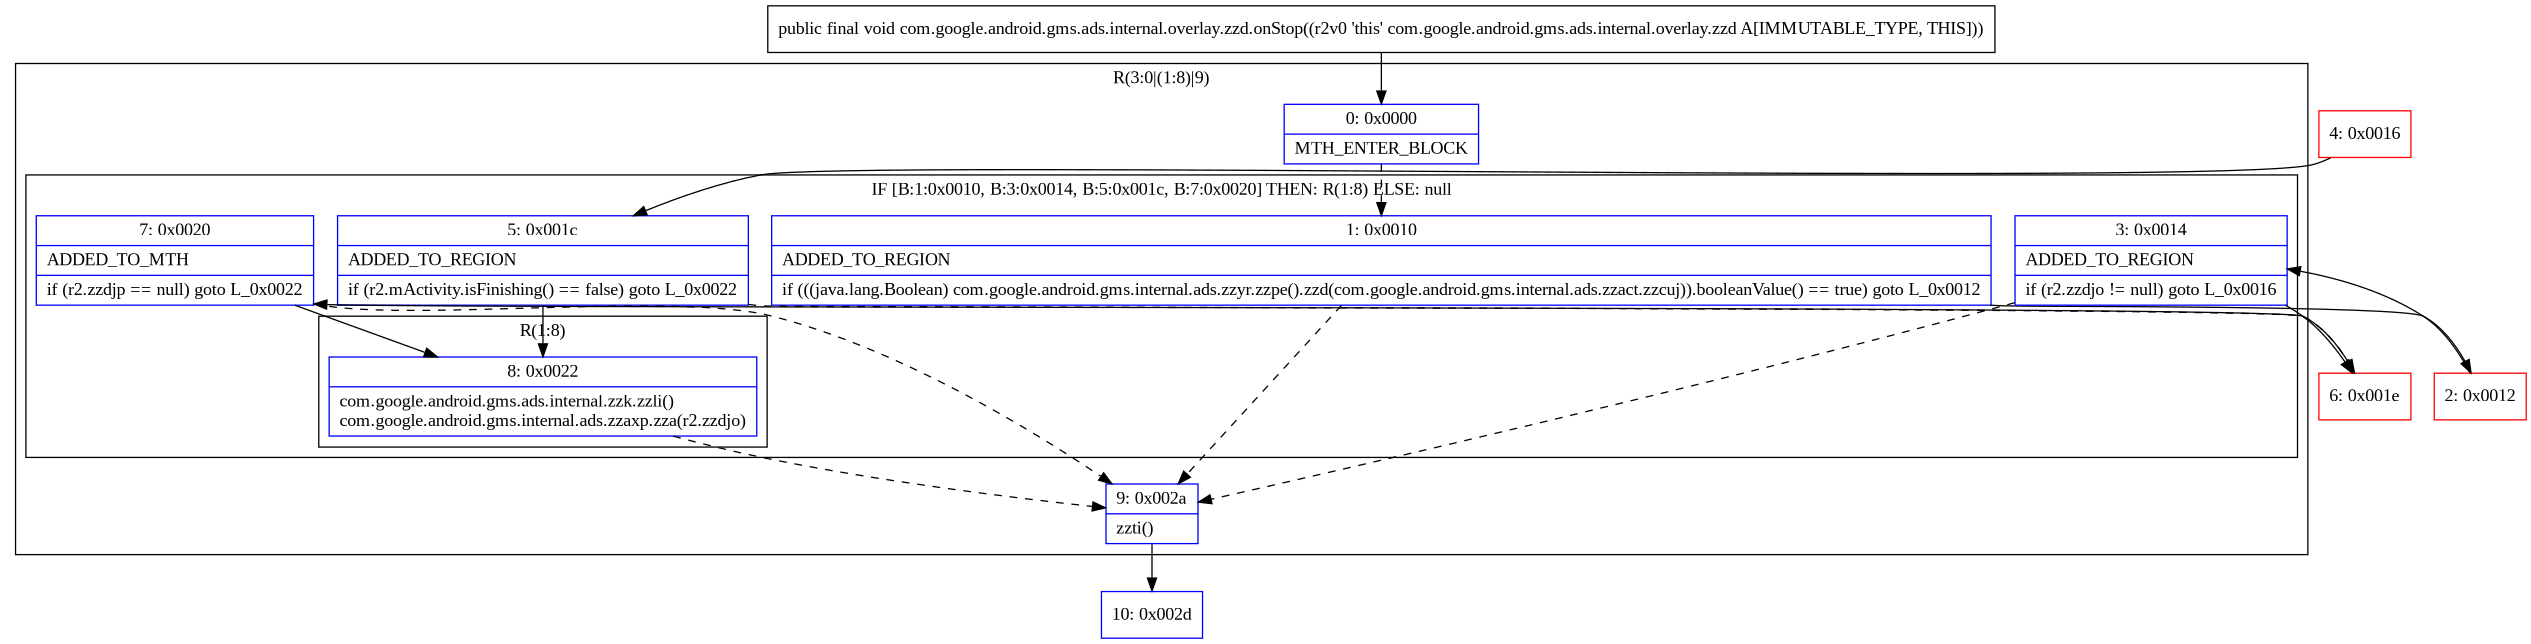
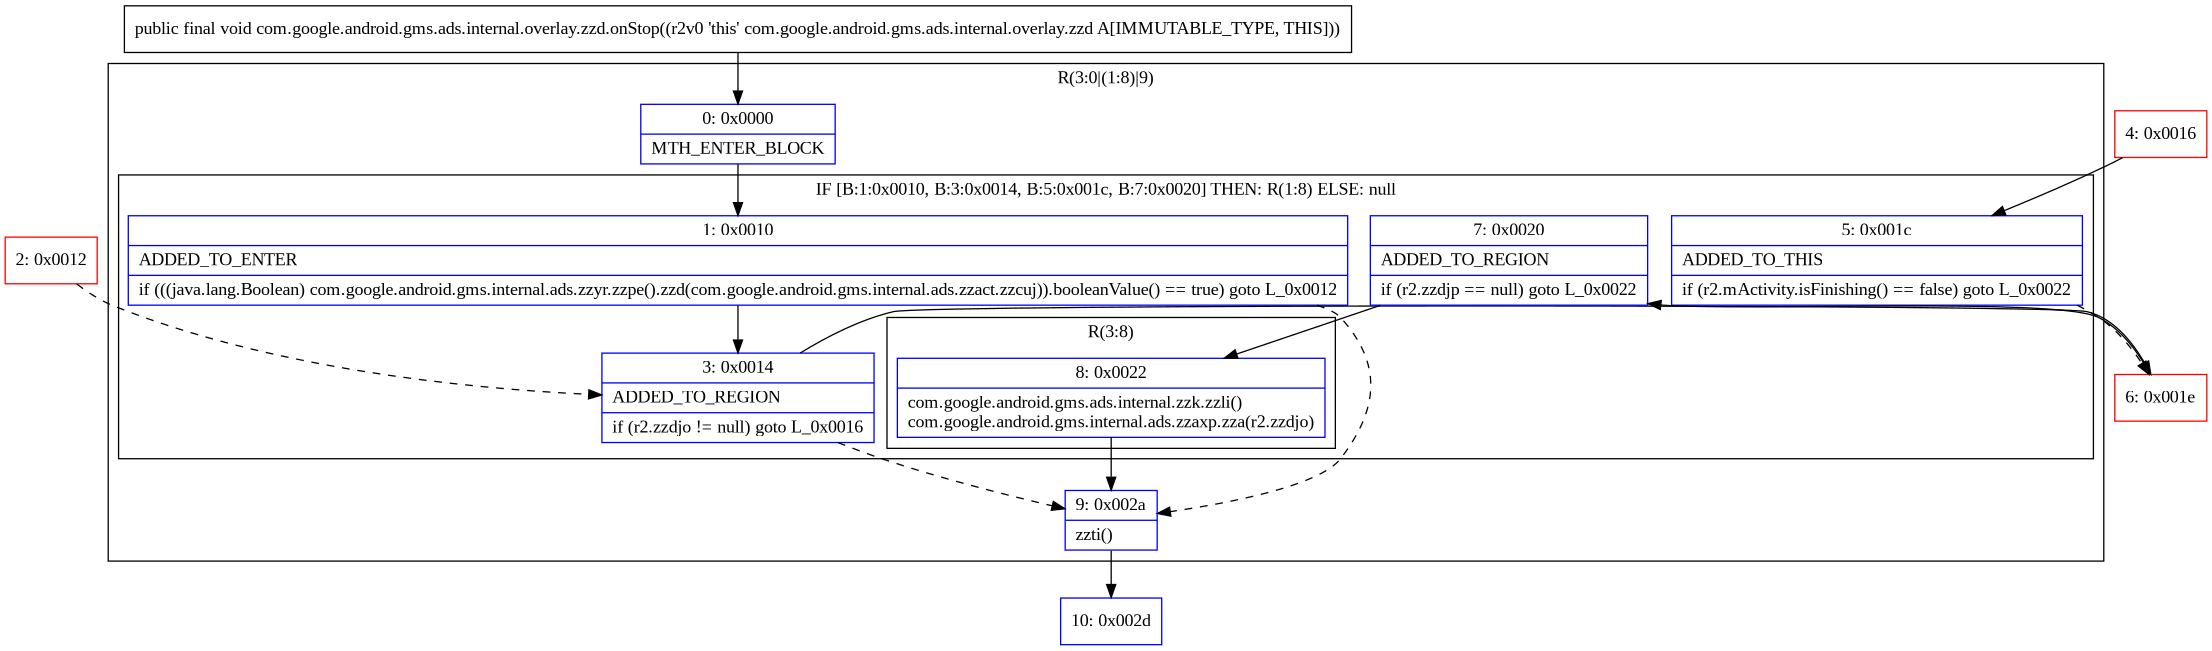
edge "0: 0x0000" -> "1: 0x0010": style dashed -> solid
node "7: 0x0020": text "ADDED_TO_MTH" -> "ADDED_TO_REGION"
node "5: 0x001c": text "ADDED_TO_REGION" -> "ADDED_TO_THIS"
node "1: 0x0010": text "ADDED_TO_REGION" -> "ADDED_TO_ENTER"
edge "2: 0x0012" -> "3: 0x0014": style solid -> dashed
edge "1: 0x0010" -> "2: 0x0012": now "1: 0x0010" -> "3: 0x0014"
edge "7: 0x0020" -> "9: 0x002a": removed
edge "5: 0x001c" -> "8: 0x0022": removed
cluster "R(1:8)": label "R(1:8)" -> "R(3:8)"
edge "8: 0x0022" -> "9: 0x002a": style dashed -> solid
